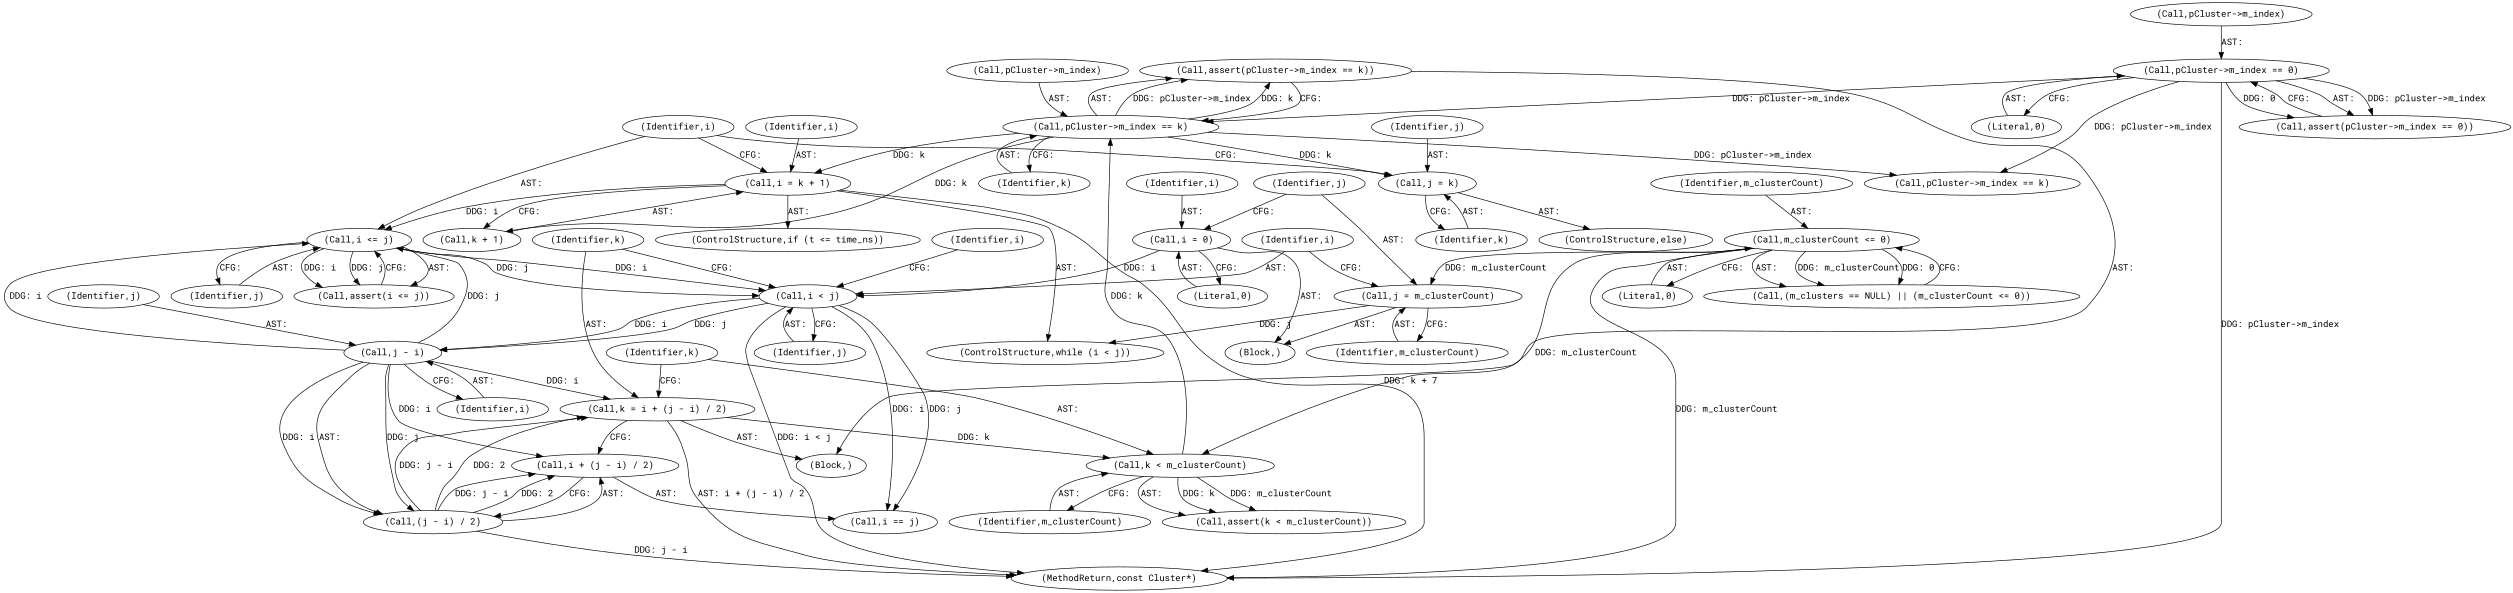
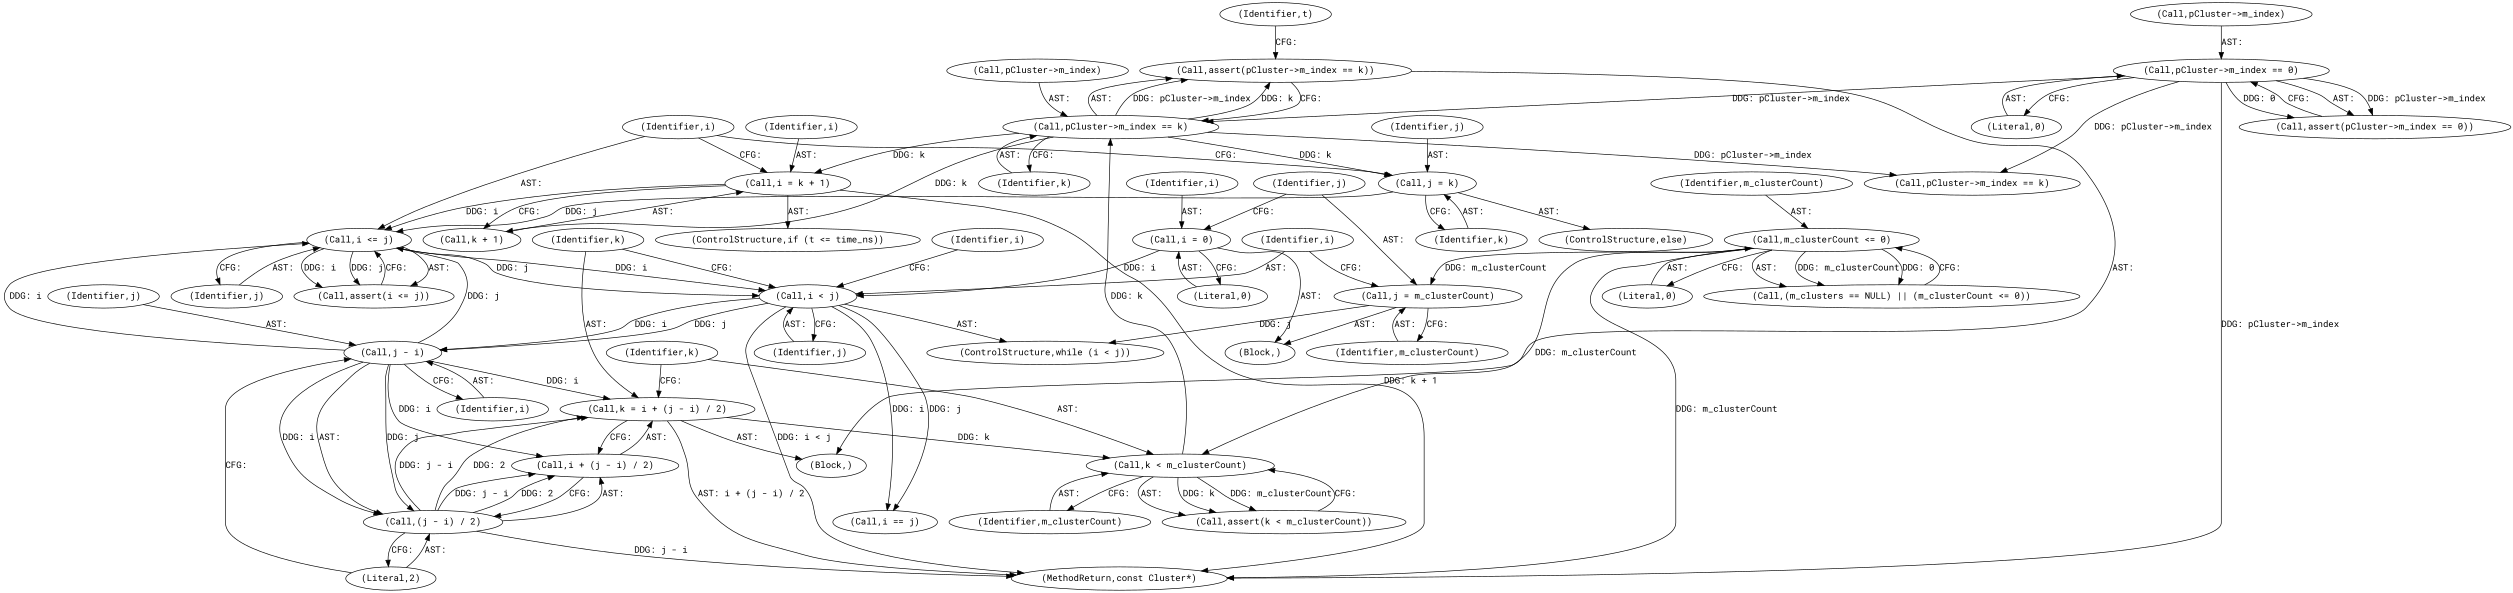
node "(Identifier,t)": added
edge "(Call,j = k)" -> "(Call,i <= j)": added, label "DDG: j"
edge "(Call,i = k + 1)" -> "(ControlStructure,while (i < j))": now "(Call,i < j)" -> "(ControlStructure,while (i < j))"
edge "(Call,i = k + 1)" -> "(MethodReturn,const Cluster*)": label "DDG: k + 7" -> "DDG: k + 1"
edge "(Call,assert(k < m_clusterCount))" -> "(Call,k < m_clusterCount)": added, label "CFG:"
edge "(Call,i + (j - i) / 2)" -> "(Call,i == j)": now "(Call,i + (j - i) / 2)" -> "(Call,k = i + (j - i) / 2)"
node "(Literal,2)": added
